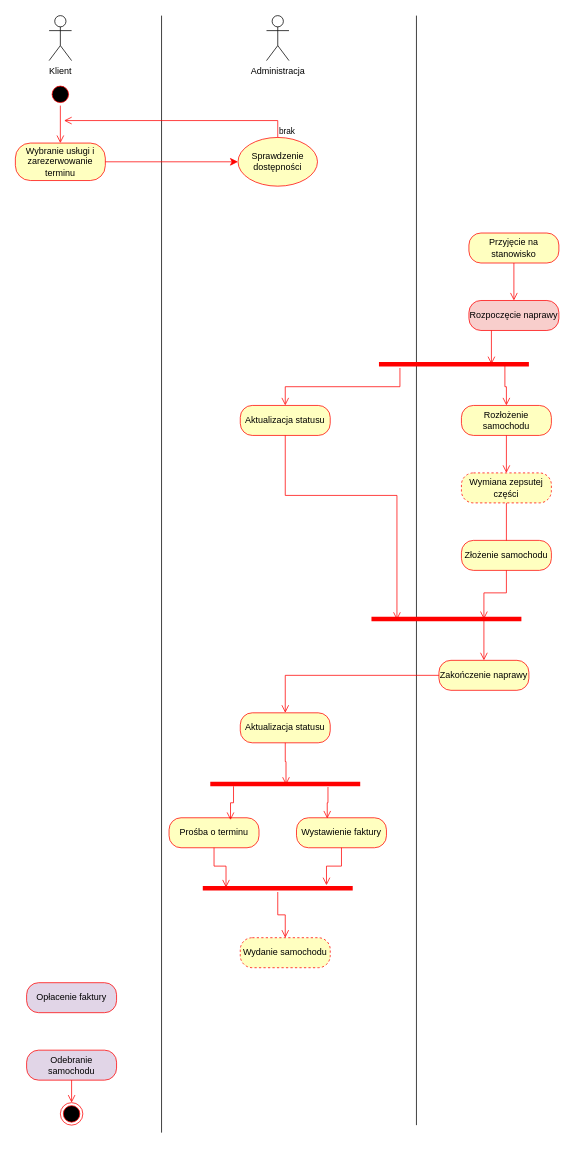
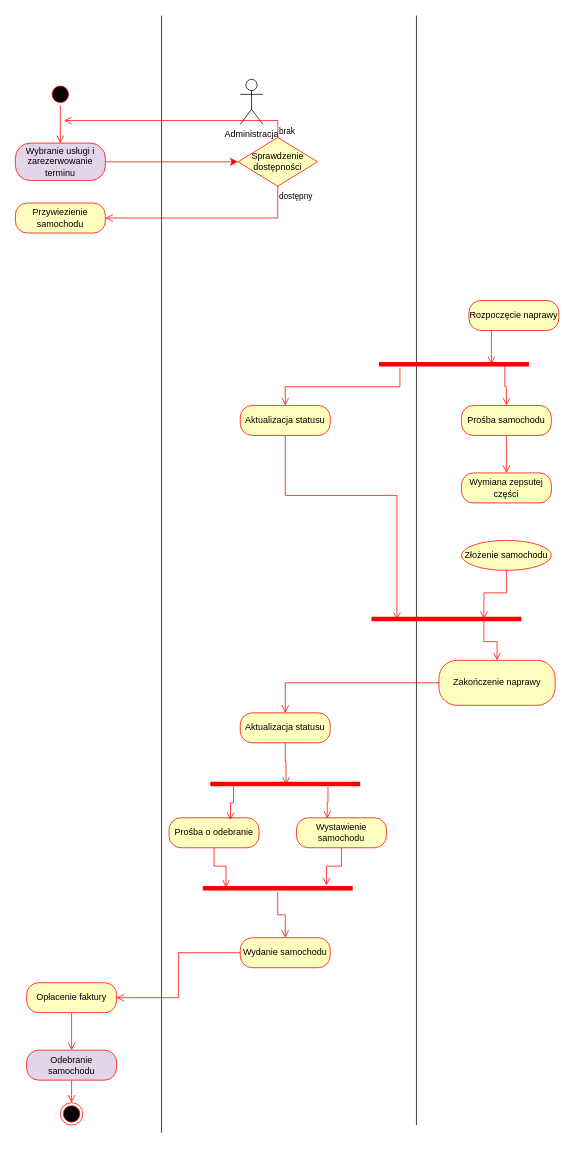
node "Klient": removed
node "Administracja": moved (278, 38) -> (252, 102)
node "Wybranie usługi i zarezerwowanie terminu": fillcolor #ffffc0 -> #e1d5e7
node "Sprawdzenie dostępności": shape ellipse -> diamond
node "Przywiezienie samochodu": added
edge "Sprawdzenie dostępności" -> "Przywiezienie samochodu": added, label "dostępny"
node "Przyjęcie na stanowisko": removed
edge "Przyjęcie na stanowisko" -> "Rozpoczęcie naprawy": removed
node "Rozpoczęcie naprawy": fillcolor #f8cecc -> #ffffc0
node "Rozłożenie samochodu": label "Rozłożenie samochodu" -> "Prośba samochodu"
node "Wymiana zepsutej części": style dashed -> solid
edge "Wymiana zepsutej części" -> "Złożenie samochodu": removed
node "Złożenie samochodu": shape rounded rectangle -> ellipse
node "Zakończenie naprawy": size 90x30 -> 116x45
node "Prośba o terminu": label "Prośba o terminu" -> "Prośba o odebranie"
node "Wystawienie faktury": label "Wystawienie faktury" -> "Wystawienie samochodu"
node "Wydanie samochodu": style dashed -> solid
edge "Wydanie samochodu" -> "Opłacenie faktury": added
node "Opłacenie faktury": fillcolor #e1d5e7 -> #ffffc0
edge "Opłacenie faktury" -> "Odebranie samochodu": added
